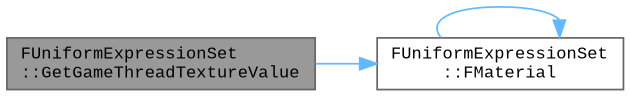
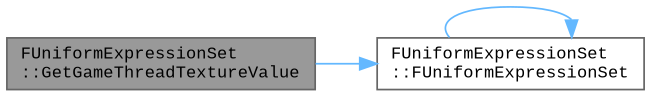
node "FUniformExpressionSet ::FMaterial": label "FUniformExpressionSet ::FMaterial" -> "FUniformExpressionSet ::FUniformExpressionSet"
